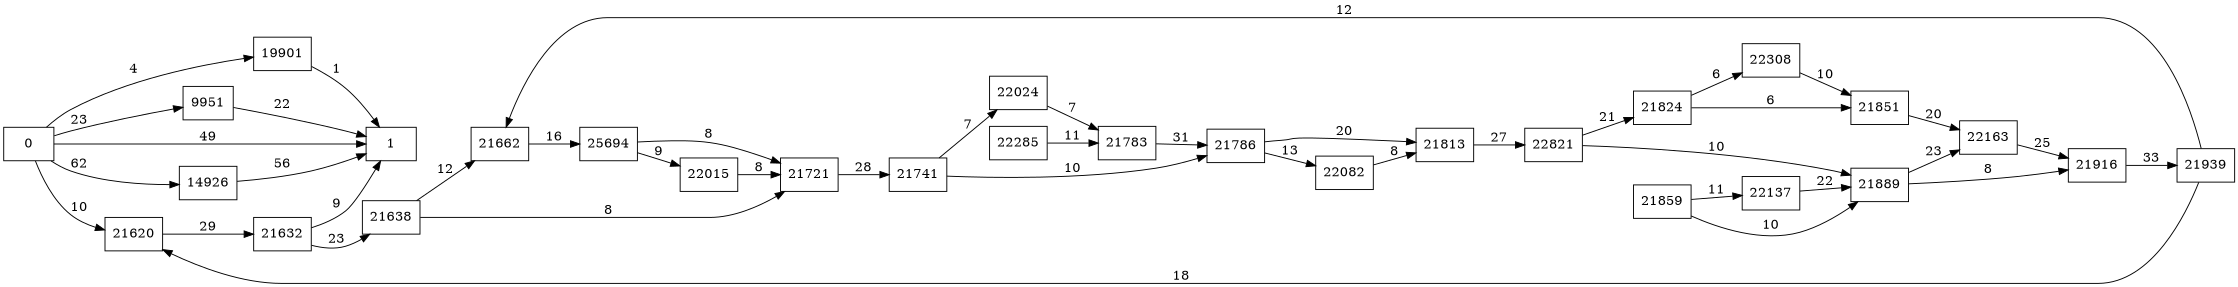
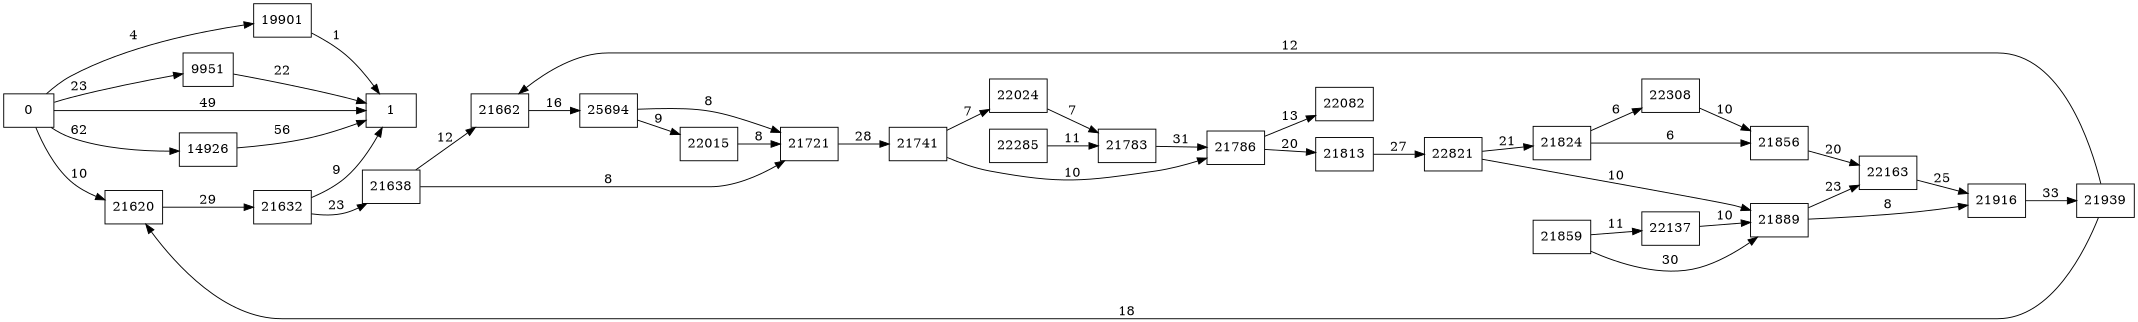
node "21851": label "21851" -> "21856"
edge "22082" -> "21813": removed, label "8"
edge "22137" -> "21889": label "22" -> "10"
edge "21859" -> "21889": label "10" -> "30"
